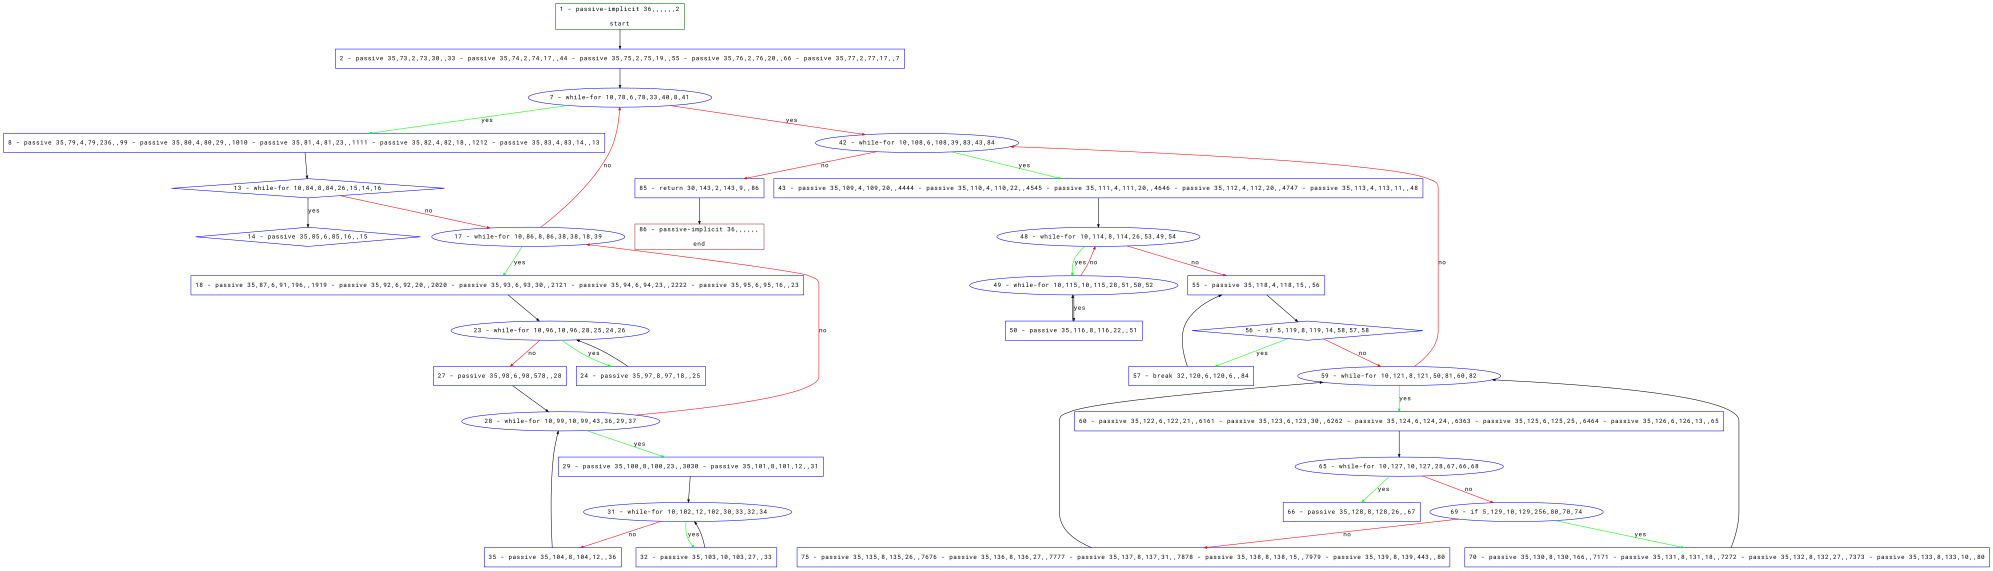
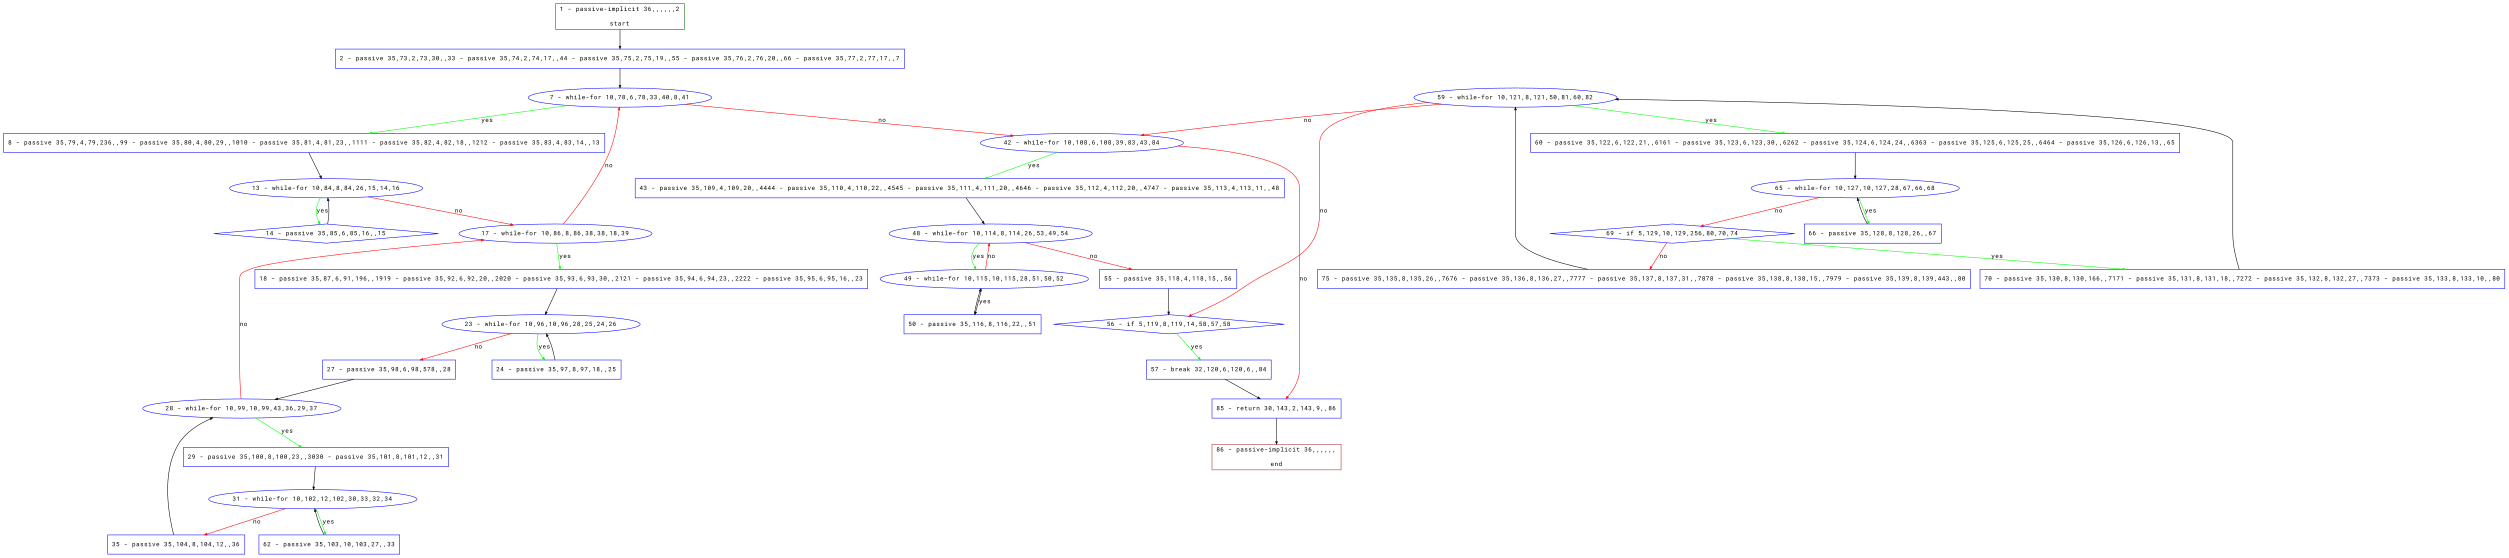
edge "7 - while-for 10,78,6,78,33,40,8,41" -> "42 - while-for 10,108,6,108,39,83,43,84": label "yes" -> "no"
node "13 - while-for 10,84,8,84,26,15,14,16": shape diamond -> ellipse
edge "13 - while-for 10,84,8,84,26,15,14,16" -> "14 - passive 35,85,6,85,16,,15": color #000000 -> #00ff00
edge "14 - passive 35,85,6,85,16,,15" -> "13 - while-for 10,84,8,84,26,15,14,16": added
edge "66 - passive 35,128,8,128,26,,67" -> "65 - while-for 10,127,10,127,28,67,66,68": added
edge "57 - break 32,120,6,120,6,,84" -> "55 - passive 35,118,4,118,15,,56": now "57 - break 32,120,6,120,6,,84" -> "85 - return 30,143,2,143,9,,86"
edge "56 - if 5,119,8,119,14,58,57,58" -> "59 - while-for 10,121,8,121,50,81,60,82": reversed
node "69 - if 5,129,10,129,256,80,70,74": shape ellipse -> diamond
node "32 - passive 35,103,10,103,27,,33": label "32 - passive 35,103,10,103,27,,33" -> "62 - passive 35,103,10,103,27,,33"
